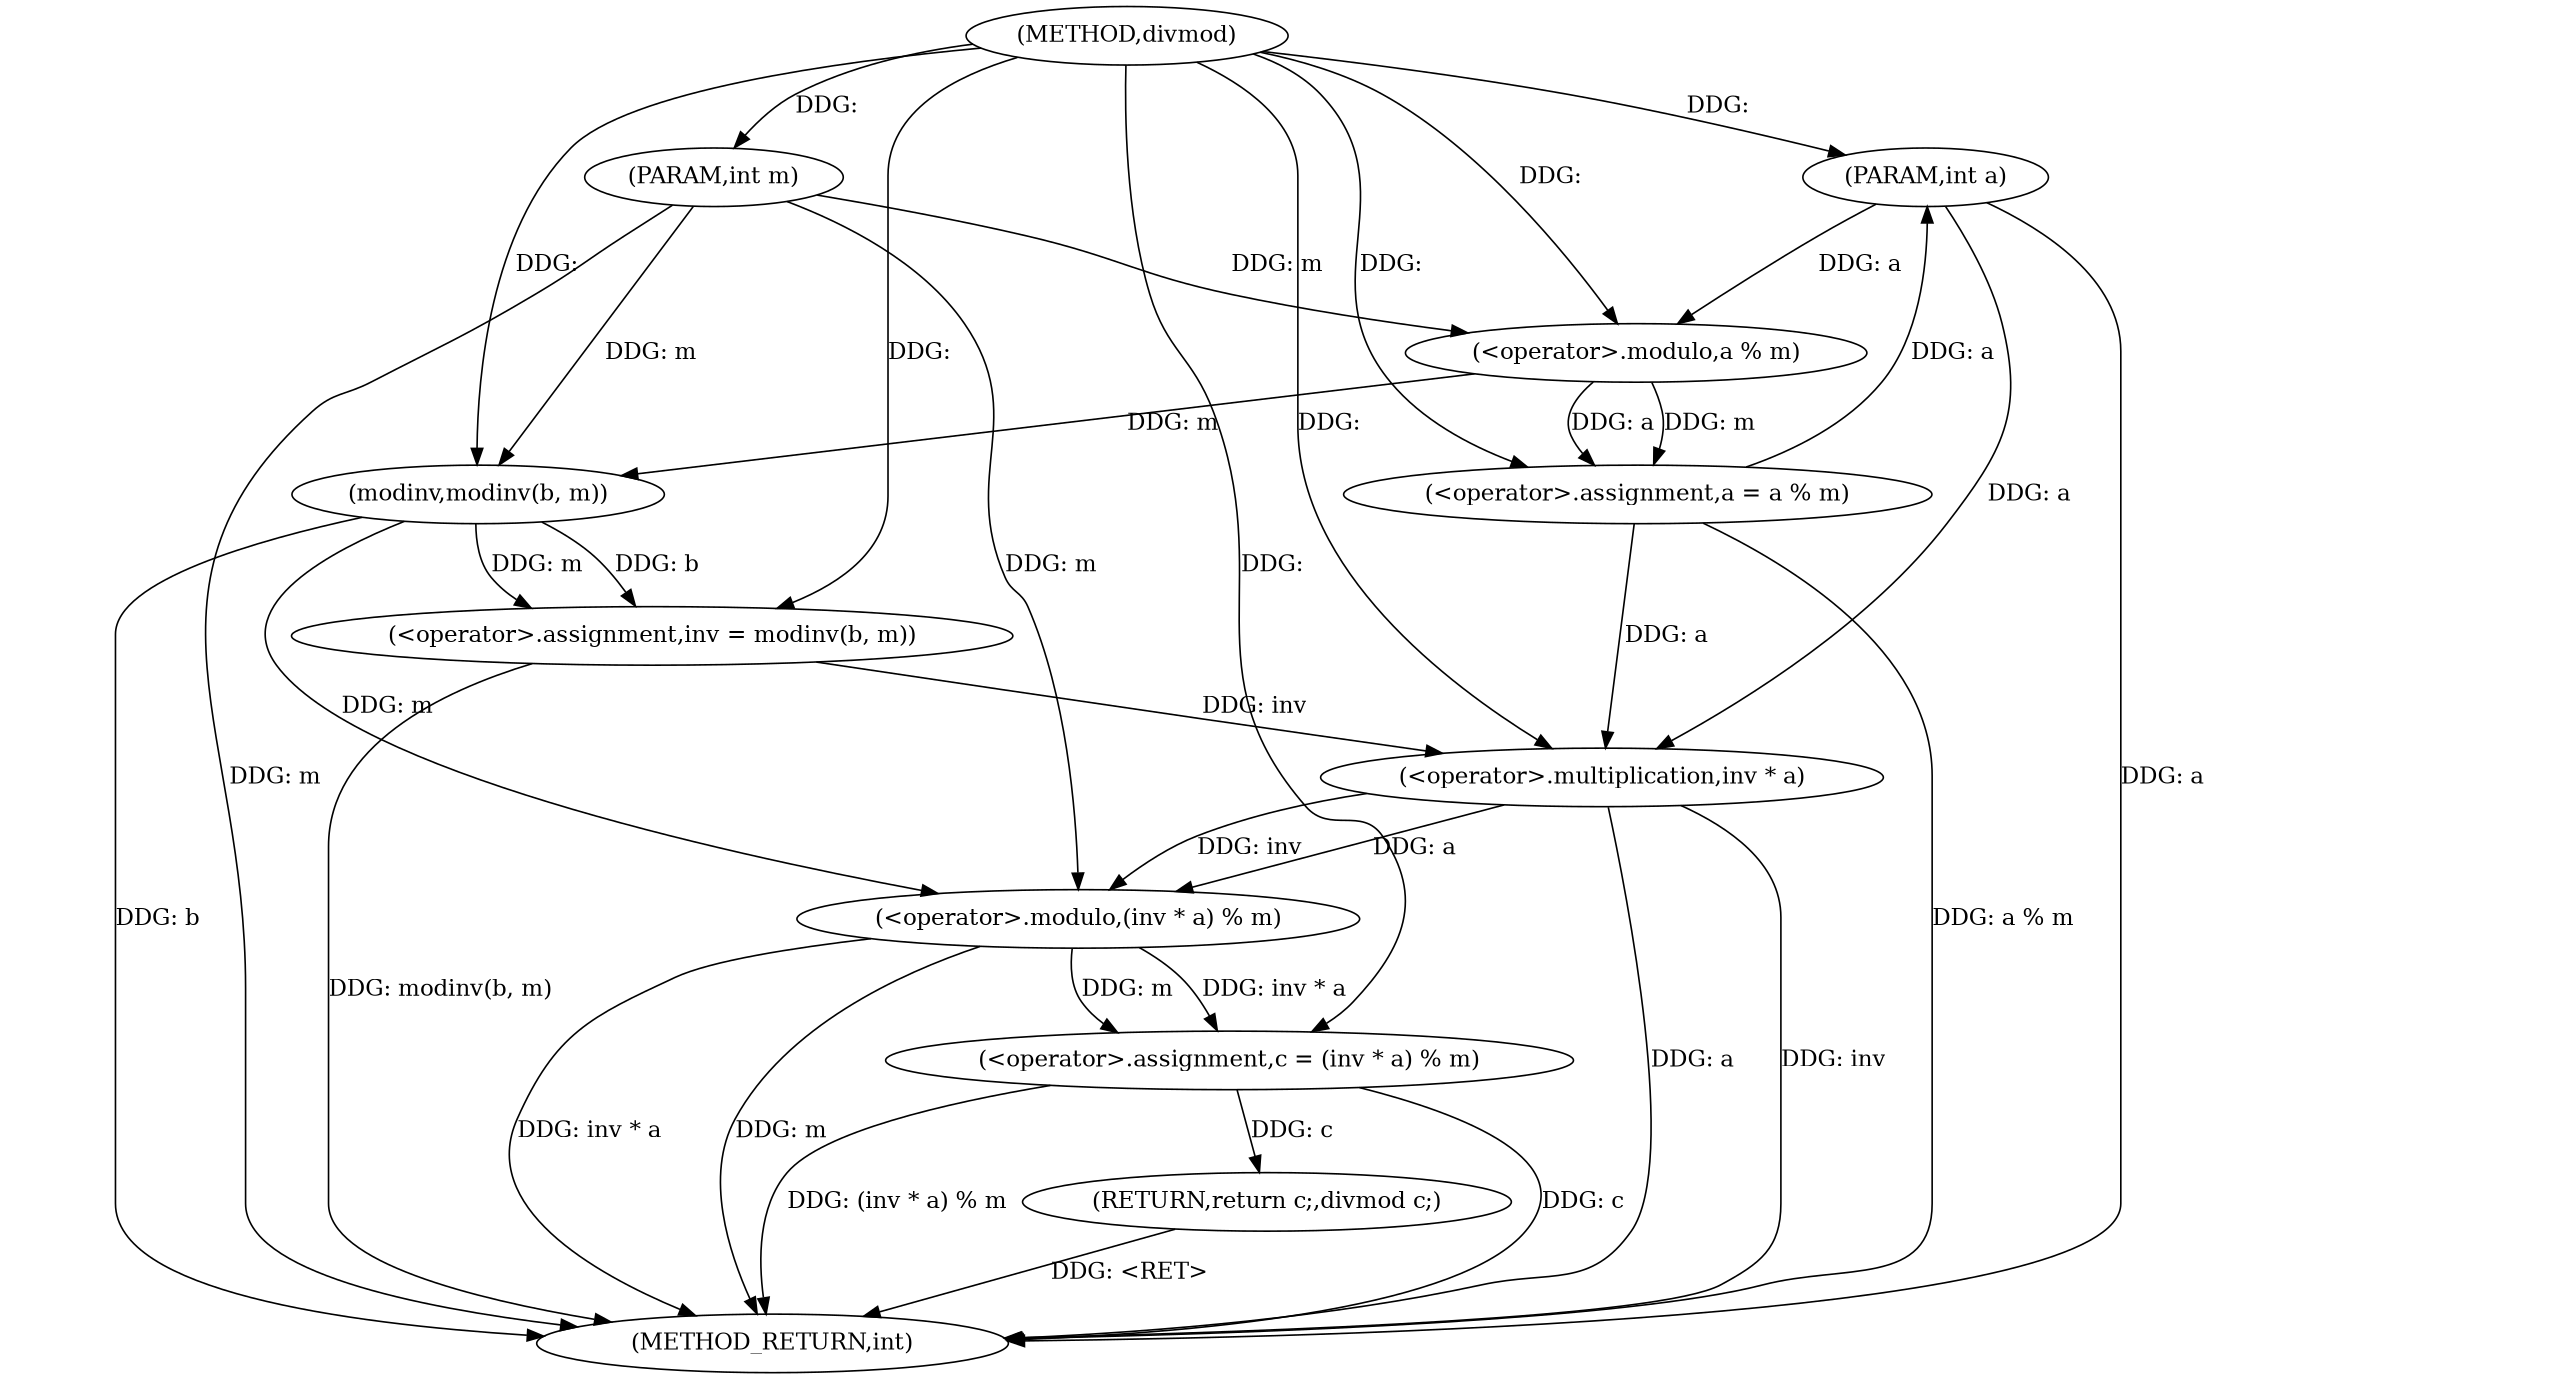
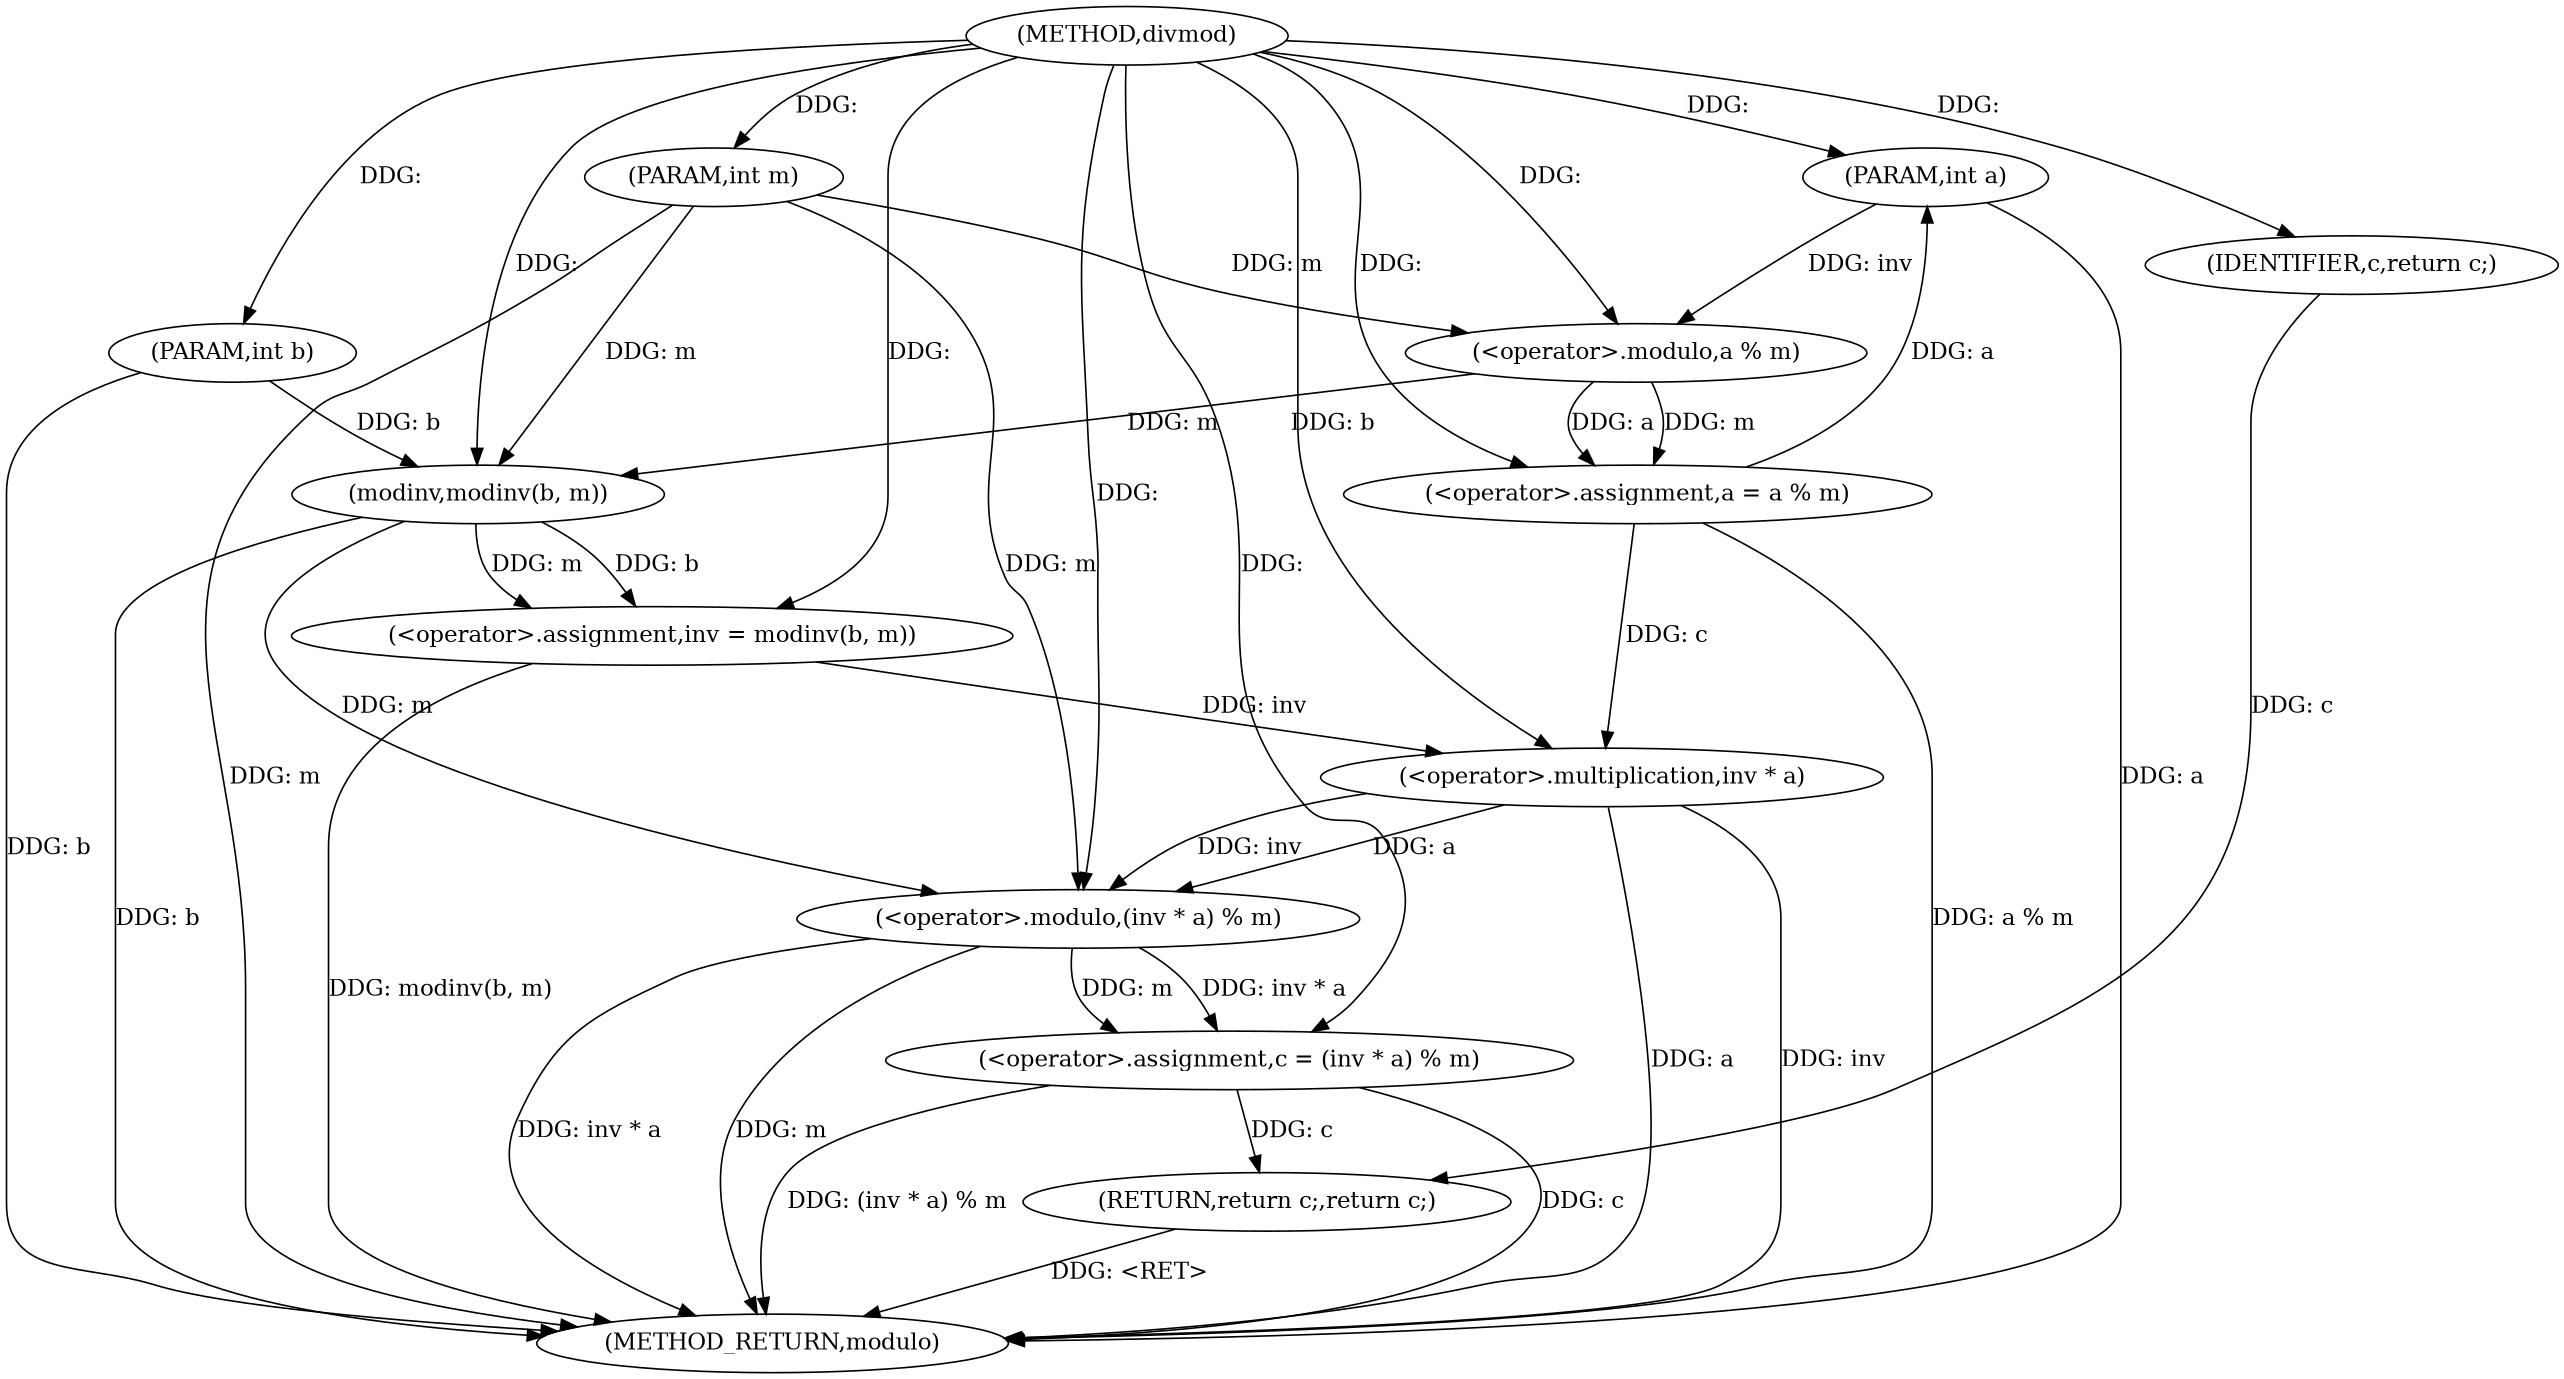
edge "(PARAM,int a)" -> "(<operator>.modulo,a % m)": label "DDG: a" -> "DDG: inv"
node "(IDENTIFIER,c,return c;)": added
node "(PARAM,int b)": added
edge "(METHOD,divmod)" -> "(<operator>.multiplication,inv * a)": label "DDG: " -> "DDG: b"
edge "(METHOD,divmod)" -> "(<operator>.modulo,(inv * a) % m)": added, label "DDG:"
edge "(PARAM,int a)" -> "(<operator>.multiplication,inv * a)": removed, label "DDG: a"
edge "(<operator>.assignment,a = a % m)" -> "(<operator>.multiplication,inv * a)": label "DDG: a" -> "DDG: c"
node "(RETURN,return c;,divmod c;)": label "(RETURN,return c;,divmod c;)" -> "(RETURN,return c;,return c;)"
node "(METHOD_RETURN,int)": label "(METHOD_RETURN,int)" -> "(METHOD_RETURN,modulo)"
